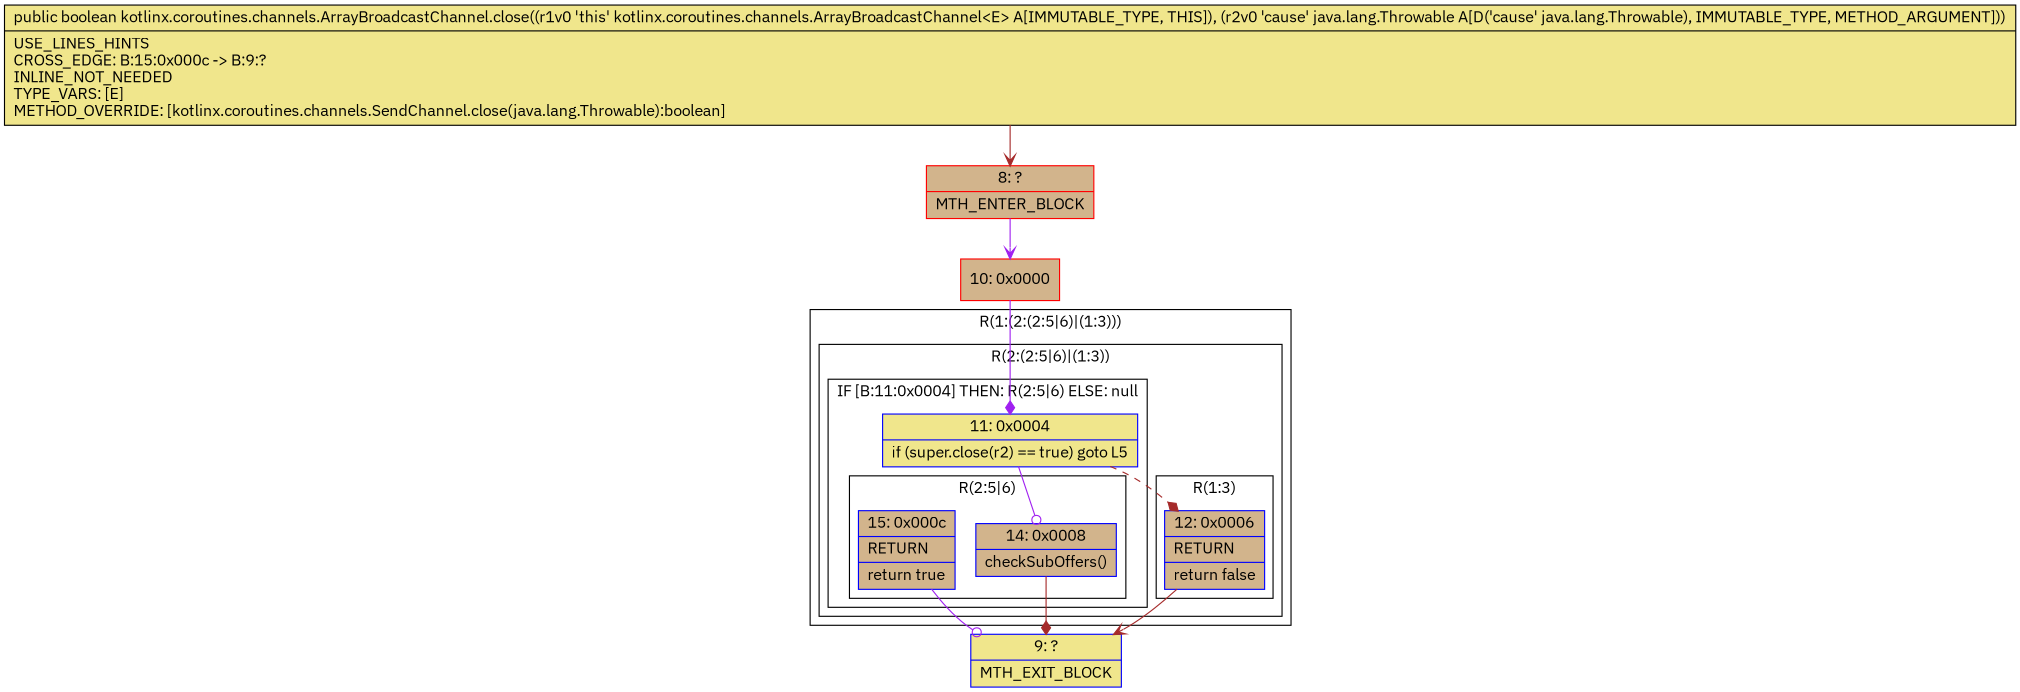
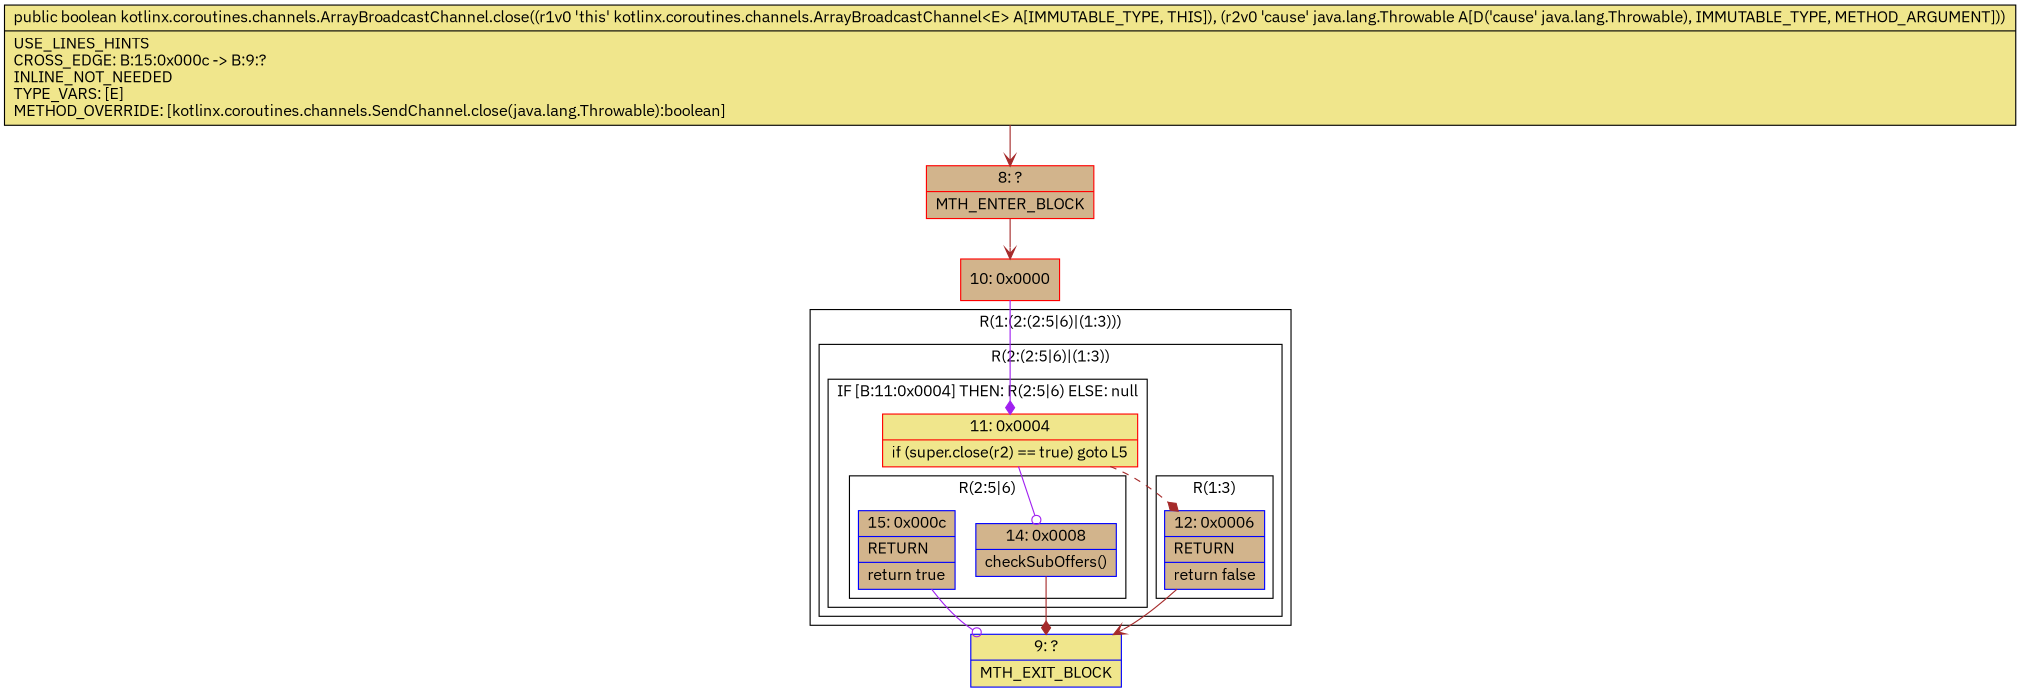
edge "8: ?" -> "10: 0x0000": color purple -> brown
node "11: 0x0004": color blue -> red
